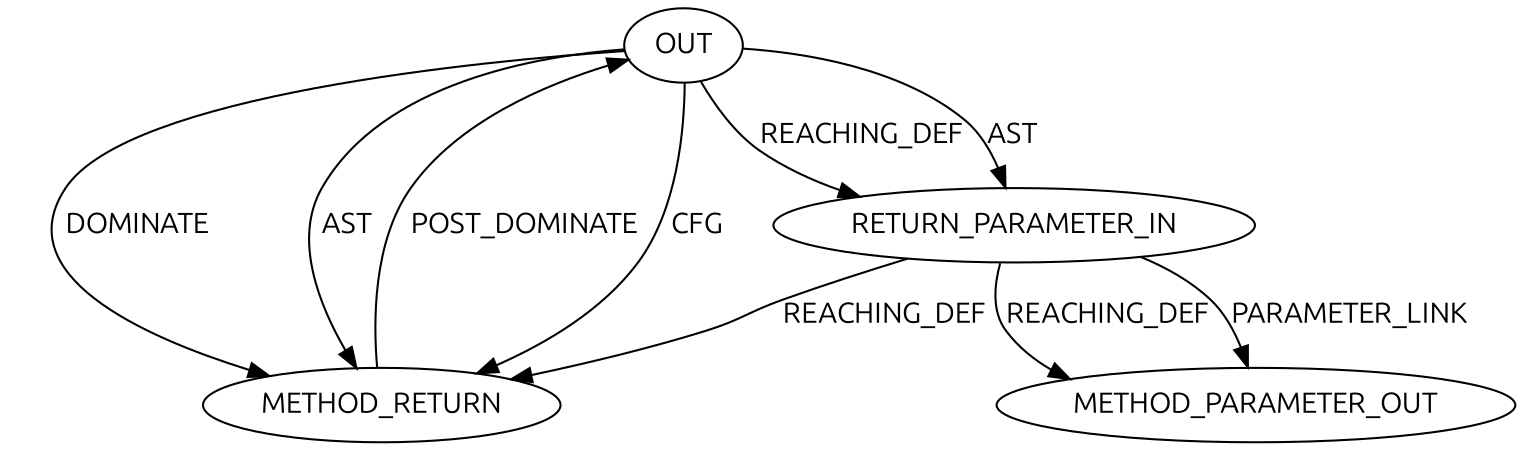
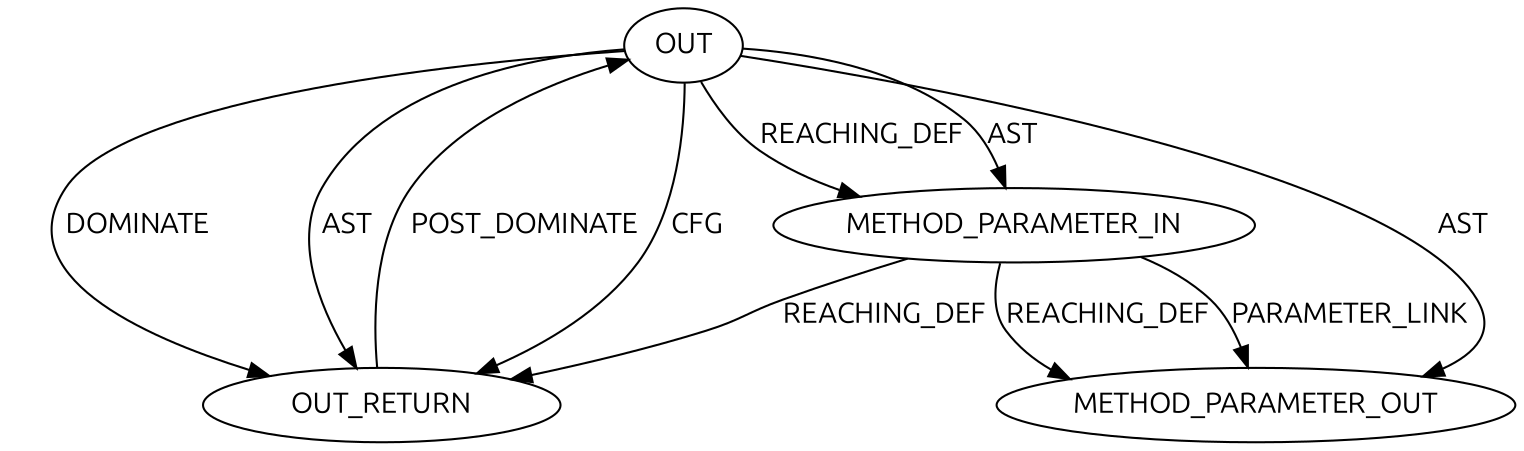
edge "OUT" -> "METHOD_PARAMETER_OUT": added, label "AST"
node "RETURN_PARAMETER_IN": label "RETURN_PARAMETER_IN" -> "METHOD_PARAMETER_IN"
node "METHOD_RETURN": label "METHOD_RETURN" -> "OUT_RETURN"
